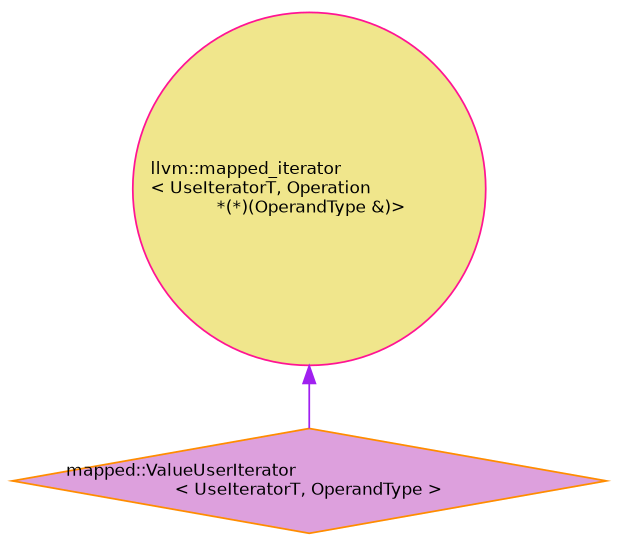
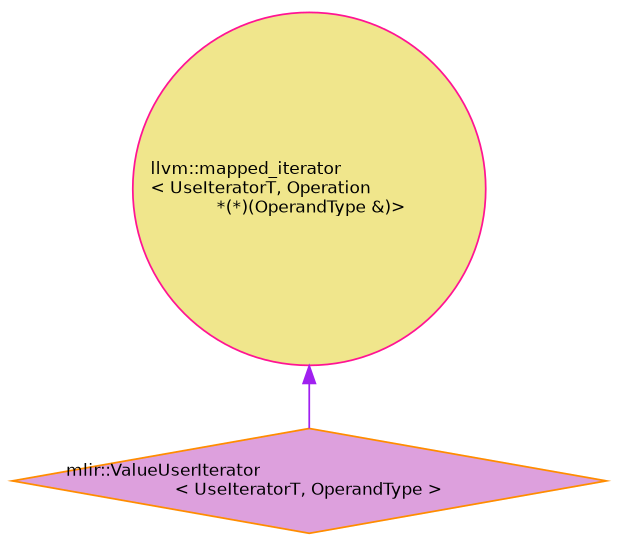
node "mapped::ValueUserIterator < UseIteratorT, OperandType >": label "mapped::ValueUserIterator < UseIteratorT, OperandType >" -> "mlir::ValueUserIterator < UseIteratorT, OperandType >"
